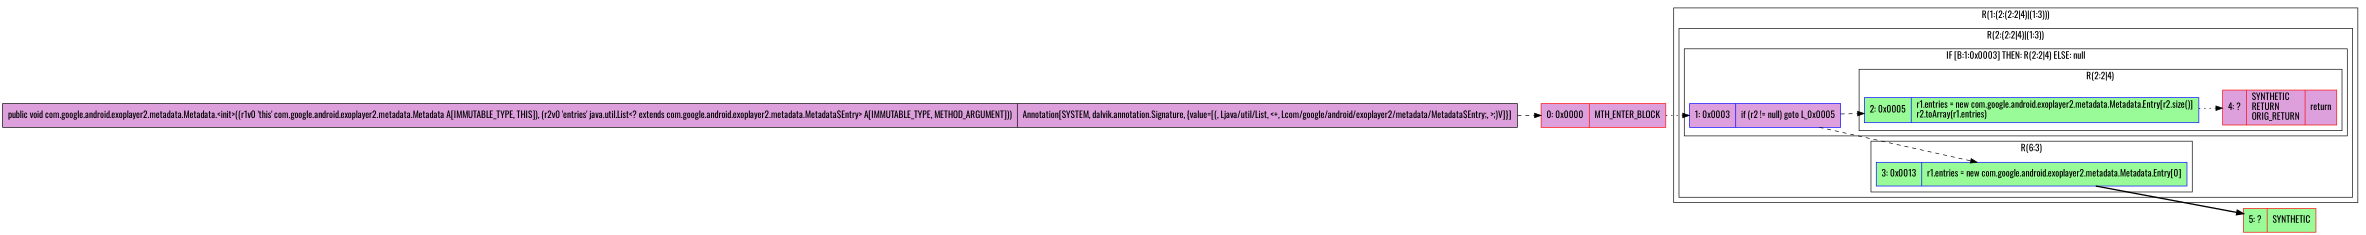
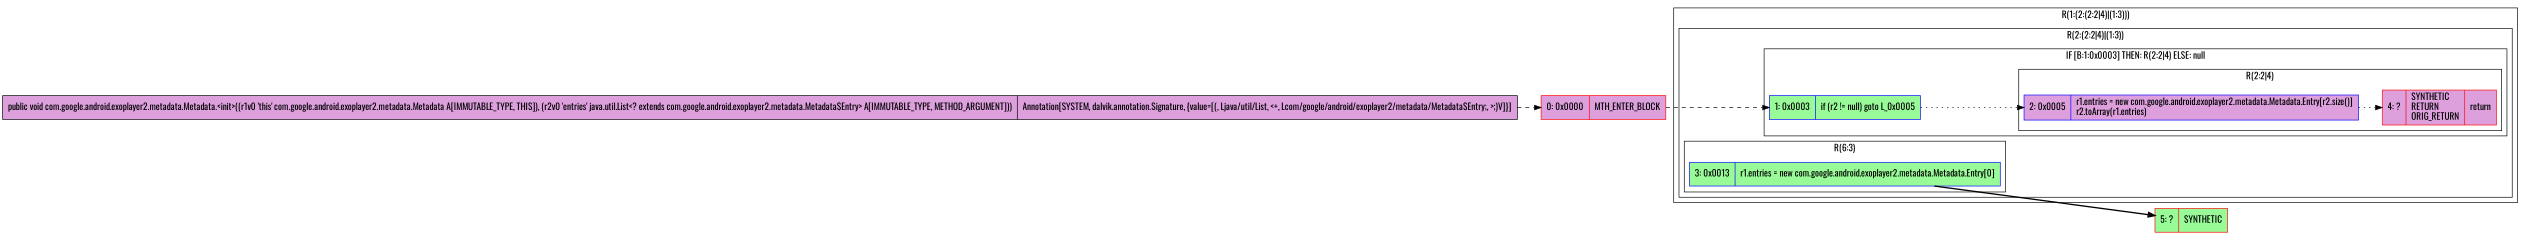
node "2: 0x0005": fillcolor palegreen -> plum
edge "1: 0x0003" -> "2: 0x0005": style dashed -> dotted
edge "0: 0x0000" -> "1: 0x0003": style dotted -> dashed
node "1: 0x0003": fillcolor plum -> palegreen
edge "1: 0x0003" -> "3: 0x0013": removed
